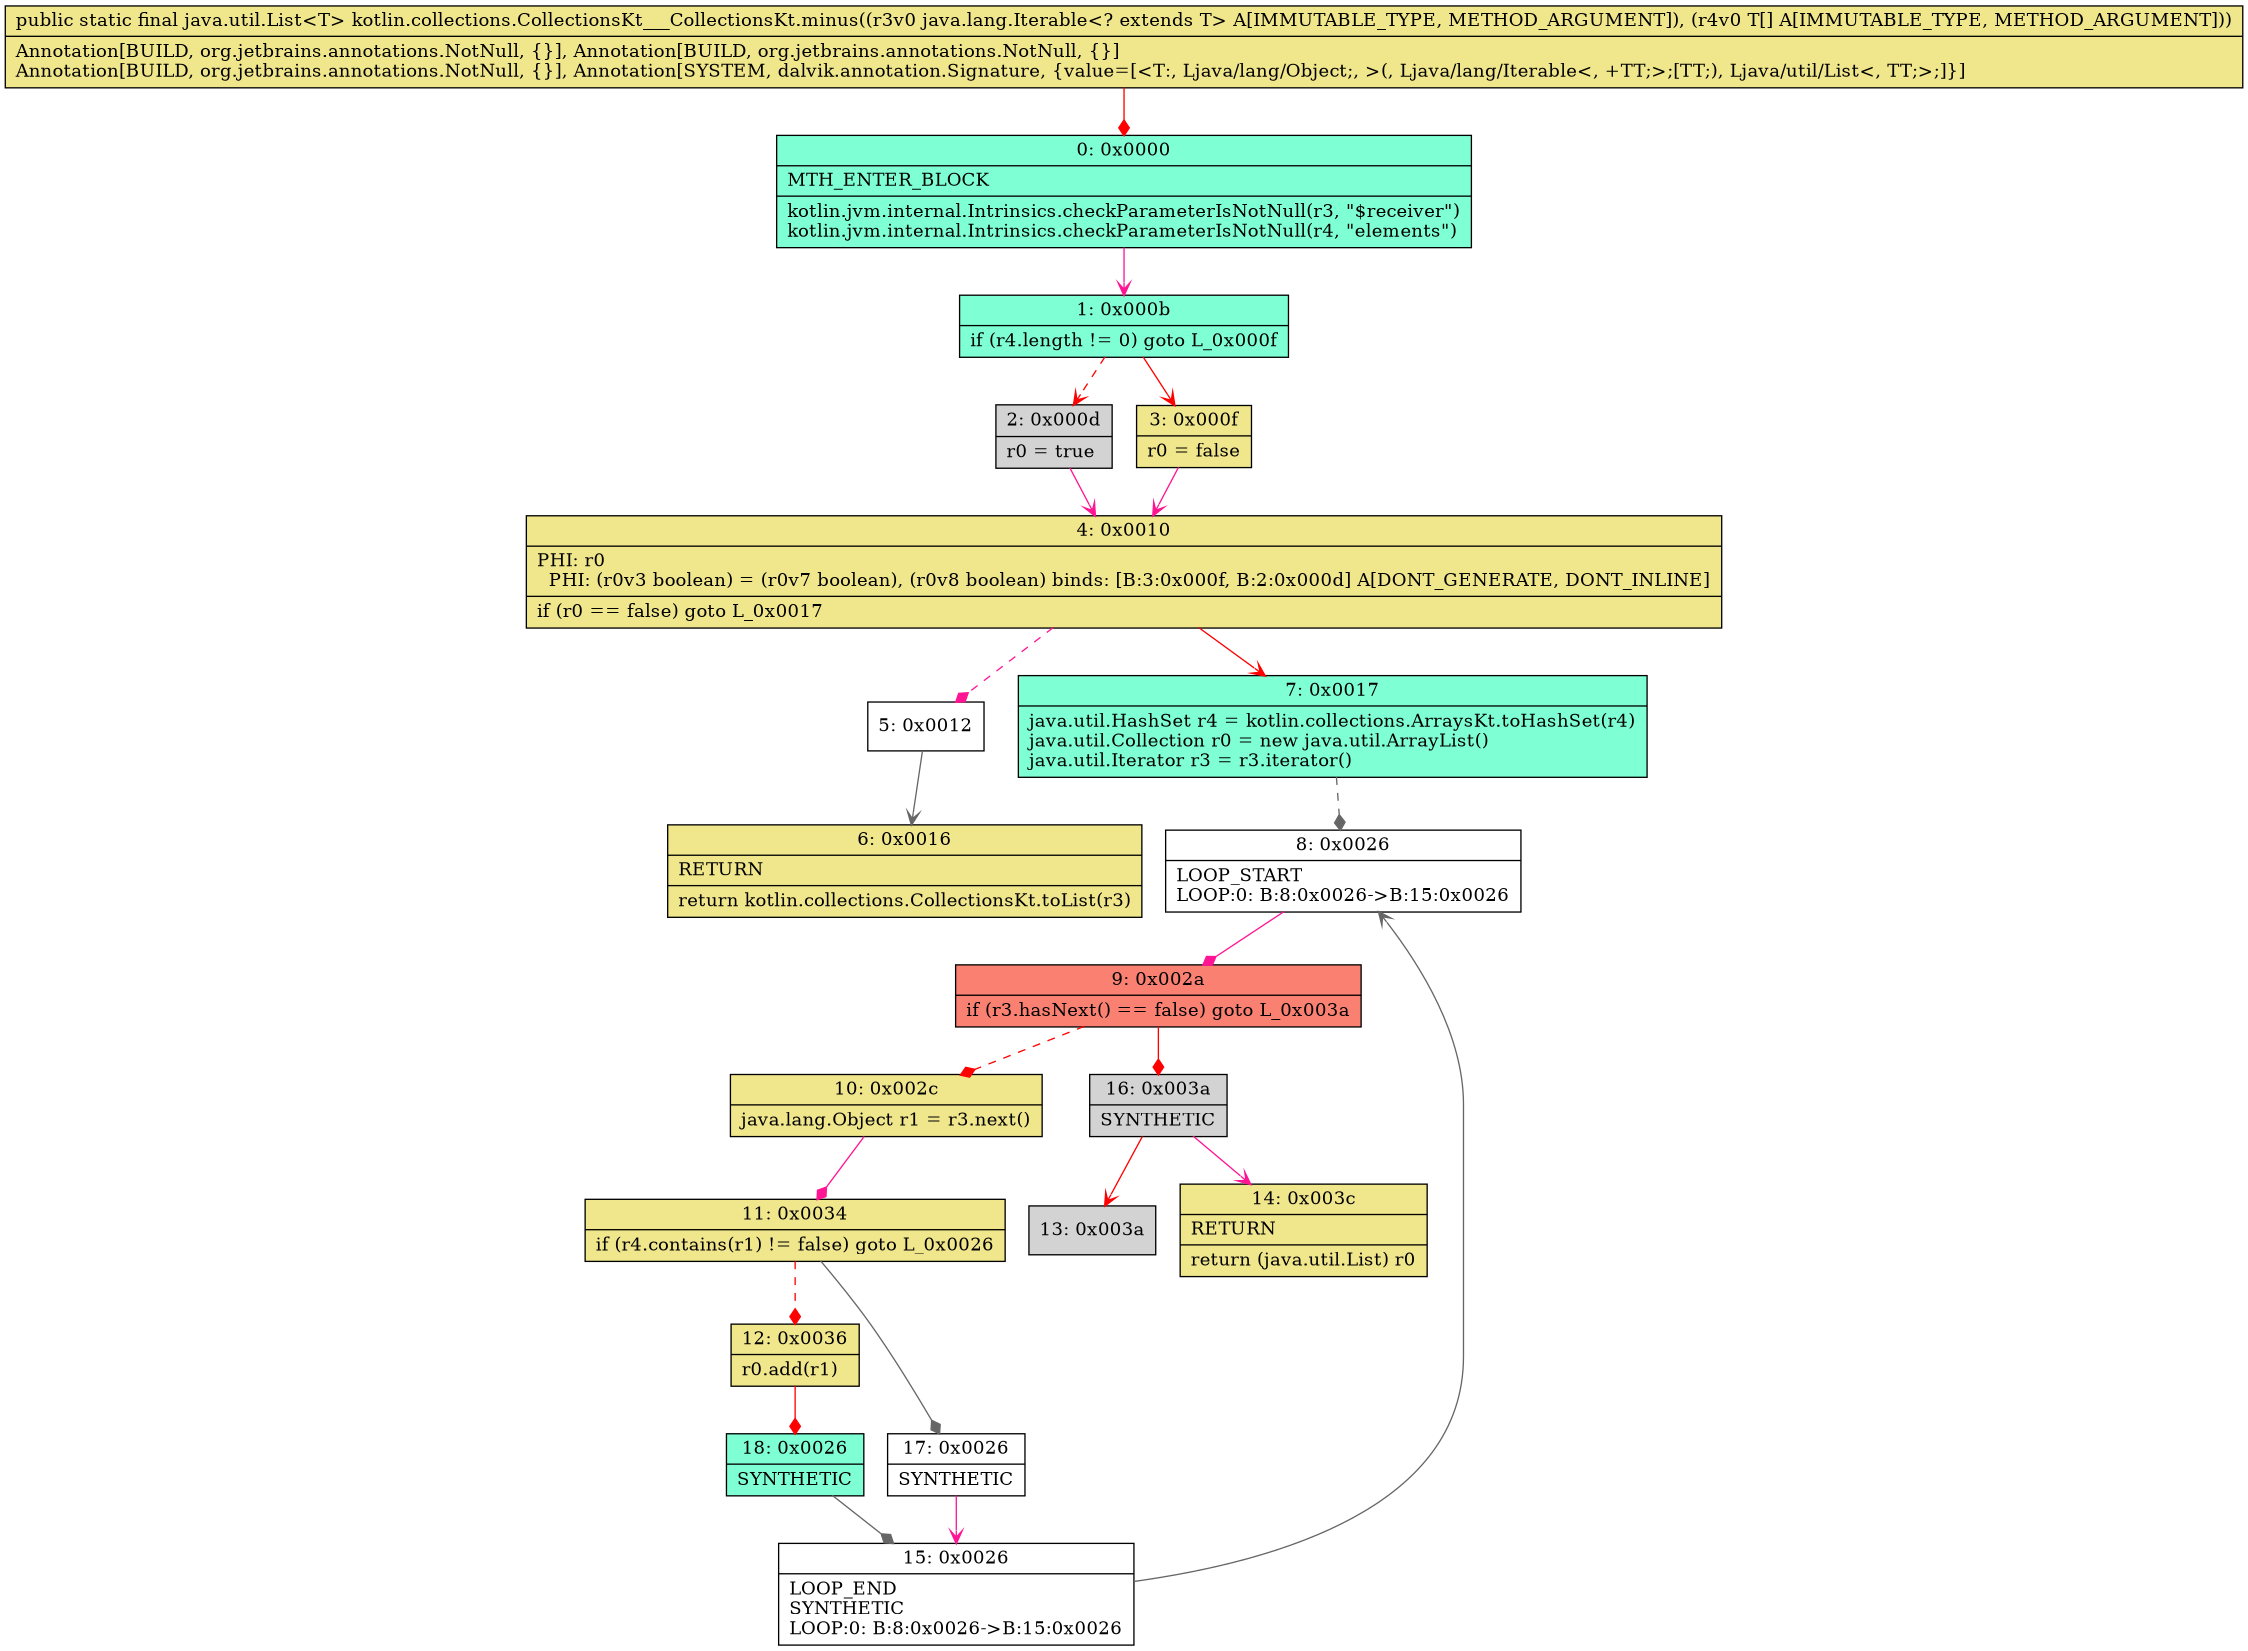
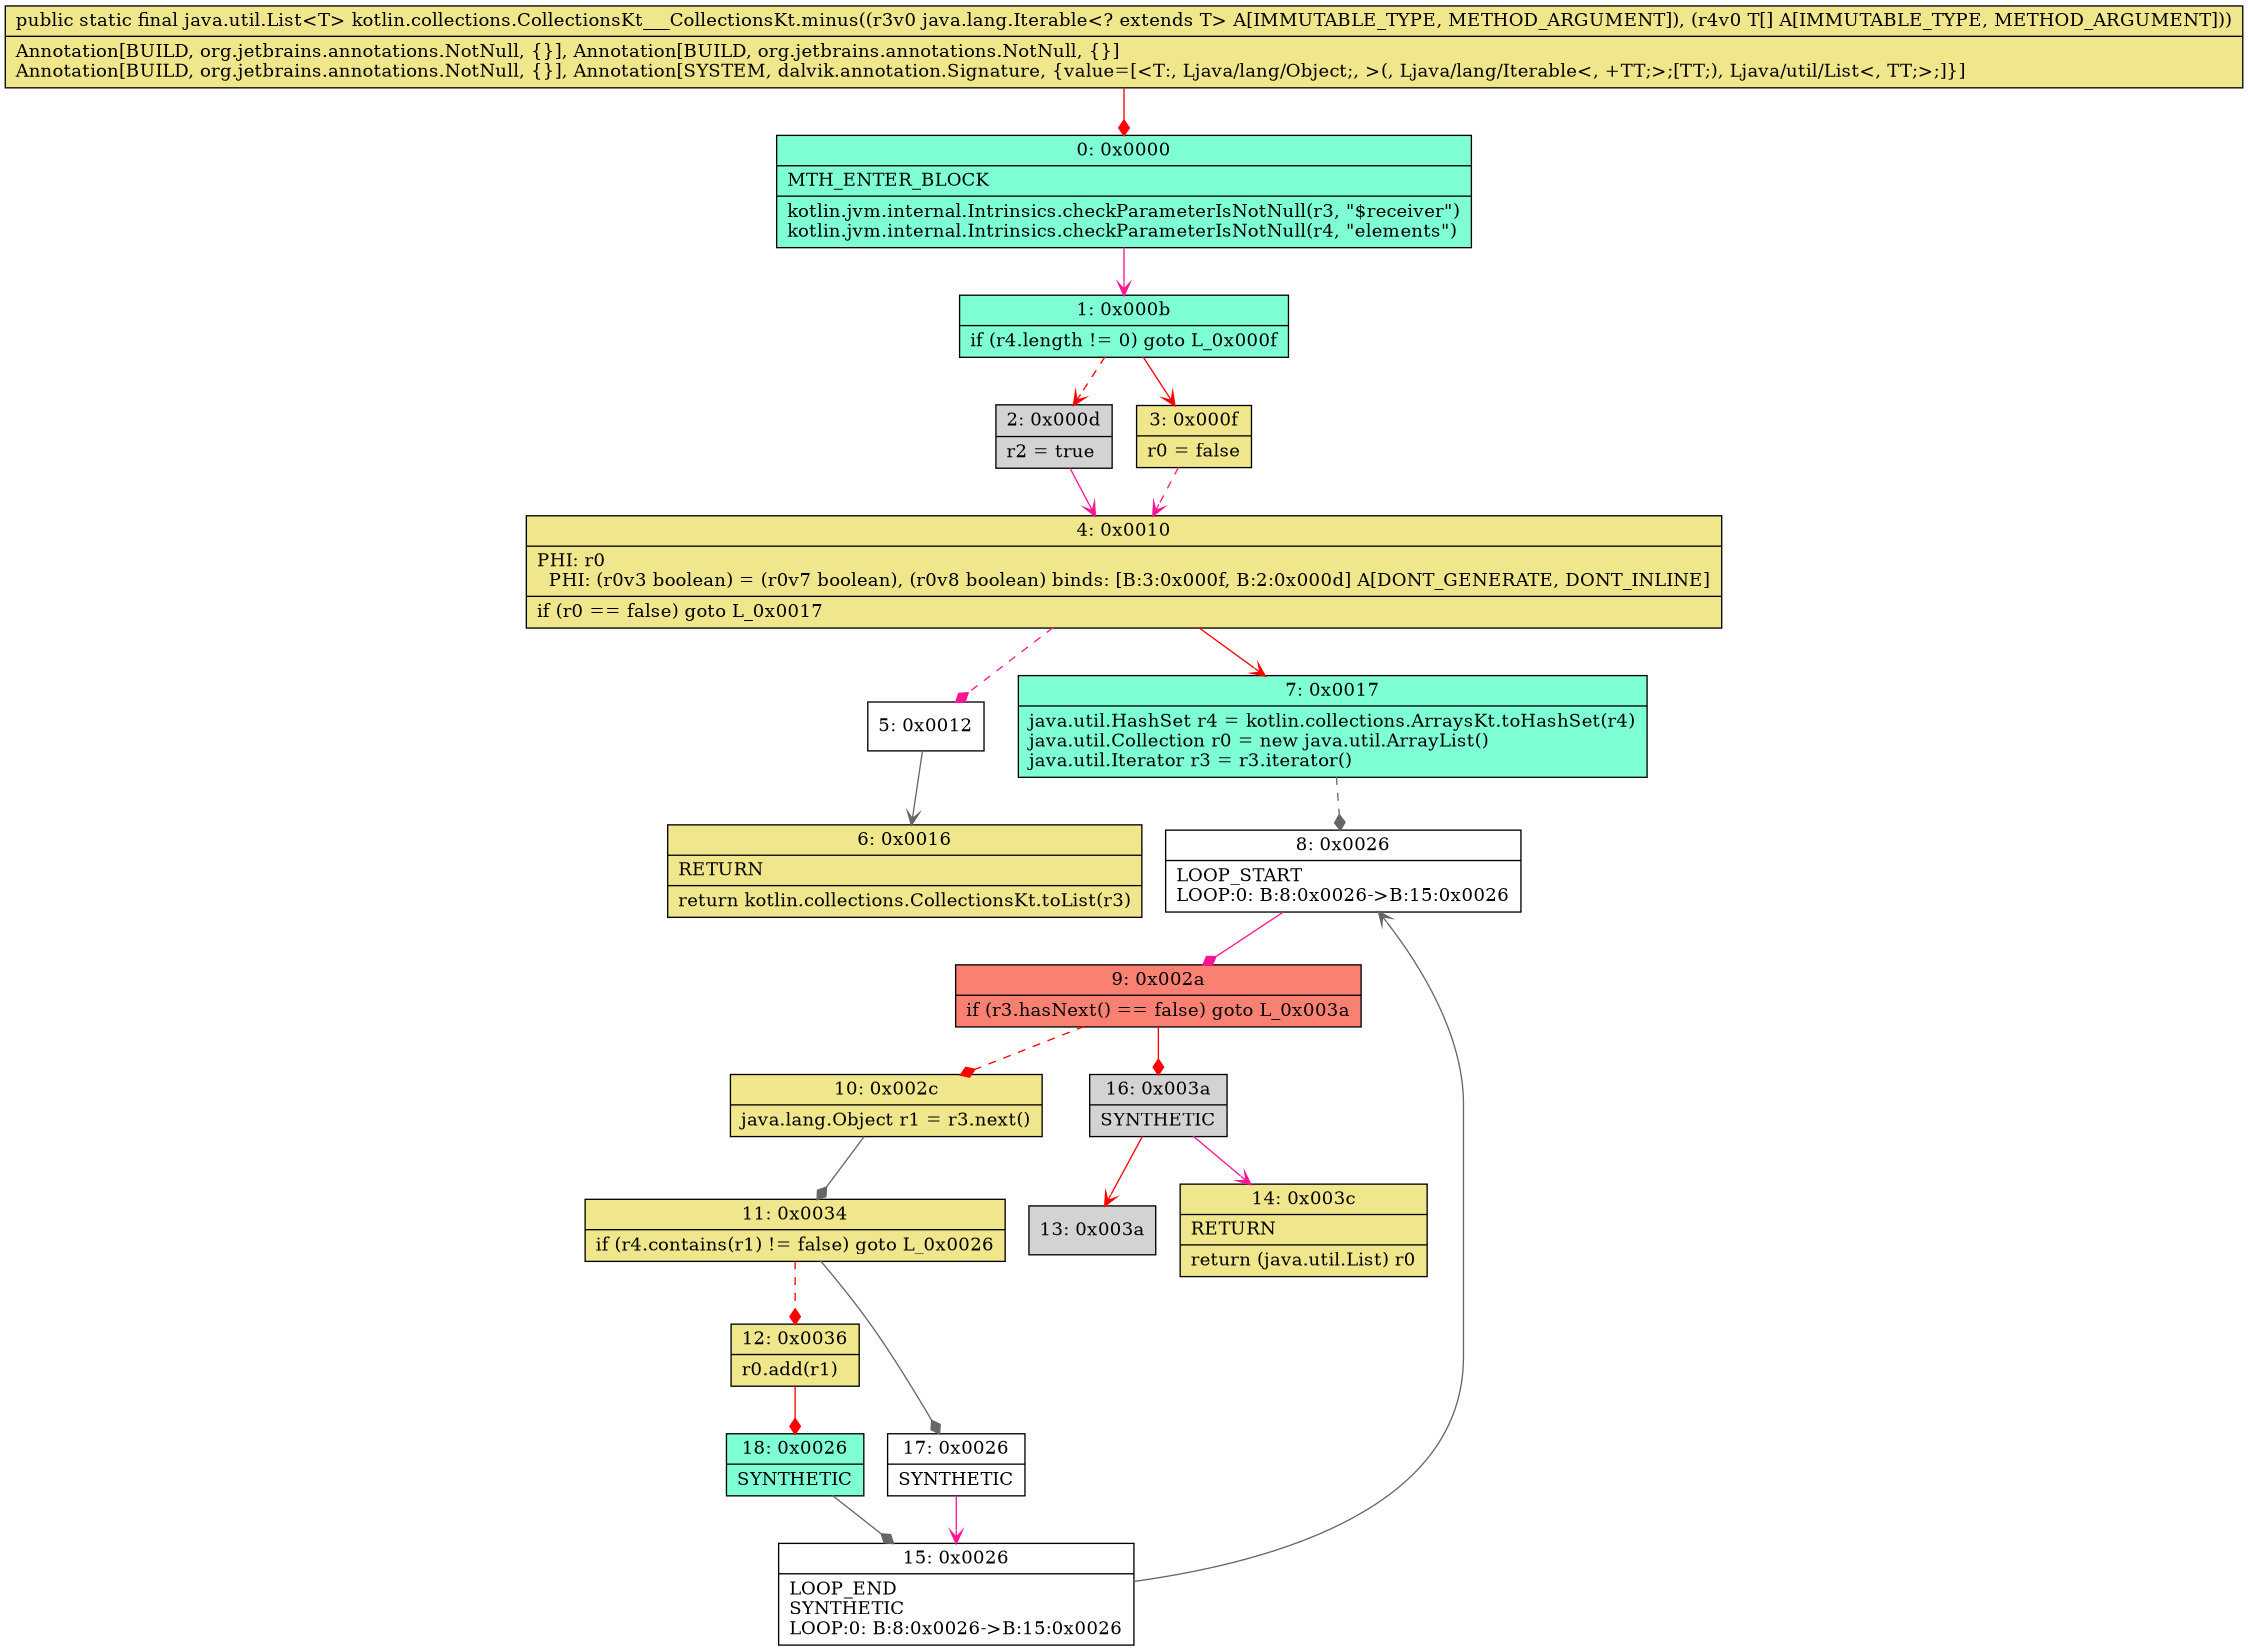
node "2: 0x000d": text "r0 = true" -> "r2 = true"
edge "3: 0x000f" -> "4: 0x0010": style solid -> dashed
edge "10: 0x002c" -> "11: 0x0034": color deeppink -> gray40
